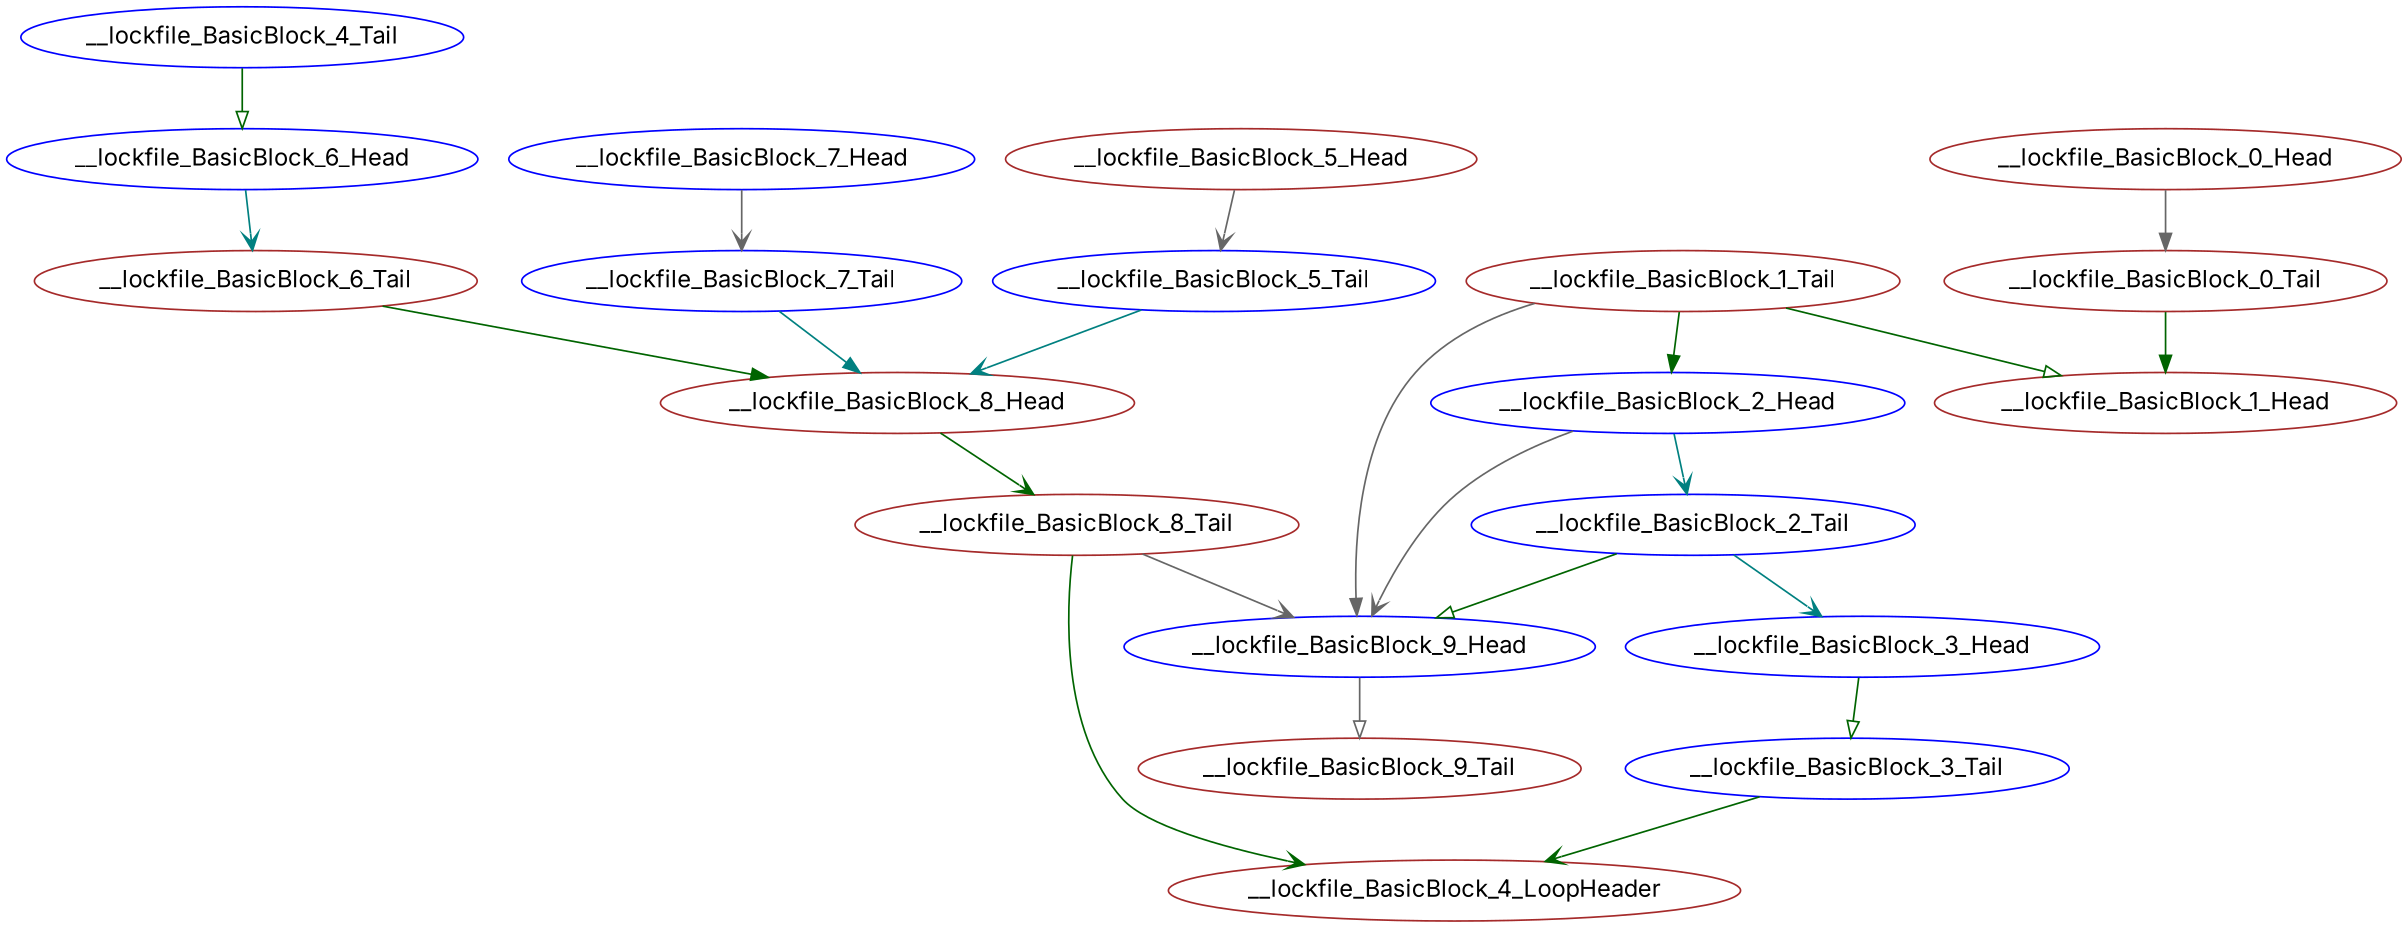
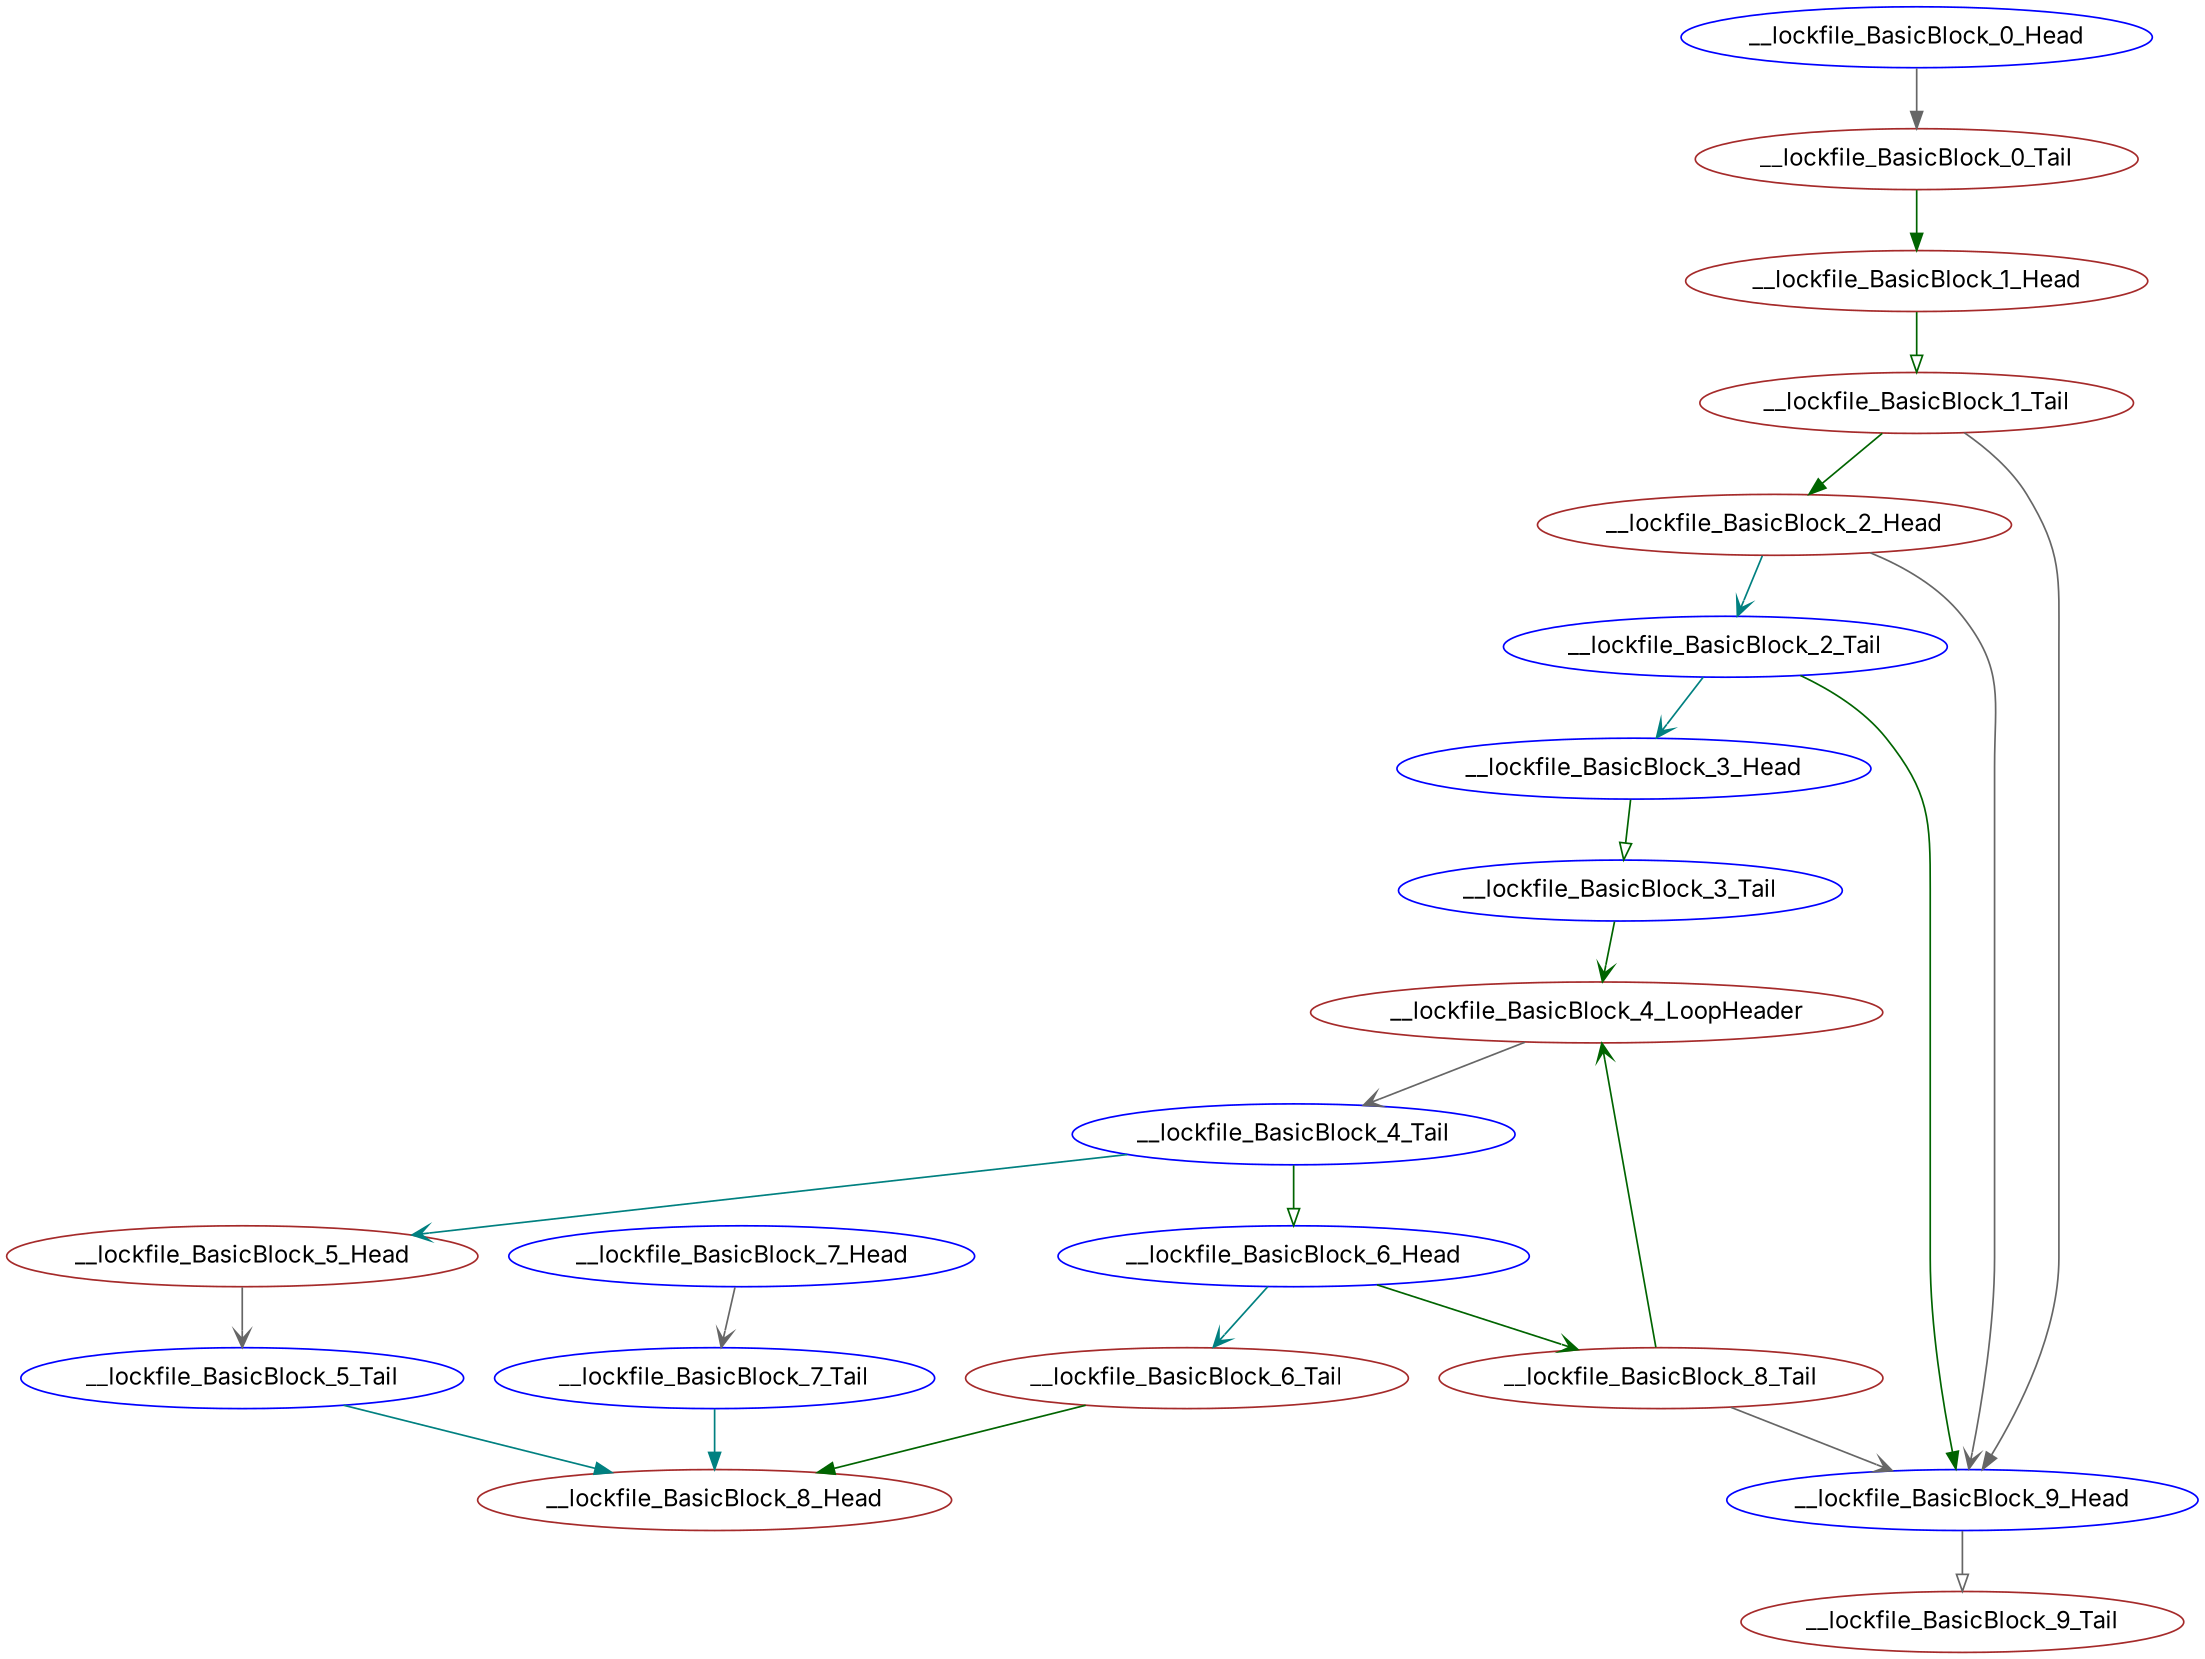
node "__lockfile_BasicBlock_0_Head": color brown -> blue
edge "__lockfile_BasicBlock_5_Tail" -> "__lockfile_BasicBlock_8_Head": arrowhead vee -> normal
edge "__lockfile_BasicBlock_1_Tail" -> "__lockfile_BasicBlock_1_Head": reversed
node "__lockfile_BasicBlock_2_Head": color blue -> brown
edge "__lockfile_BasicBlock_8_Head" -> "__lockfile_BasicBlock_8_Tail": now "__lockfile_BasicBlock_6_Head" -> "__lockfile_BasicBlock_8_Tail"
edge "__lockfile_BasicBlock_2_Tail" -> "__lockfile_BasicBlock_9_Head": arrowhead onormal -> normal
edge "__lockfile_BasicBlock_4_LoopHeader" -> "__lockfile_BasicBlock_4_Tail": added
edge "__lockfile_BasicBlock_4_Tail" -> "__lockfile_BasicBlock_5_Head": added
